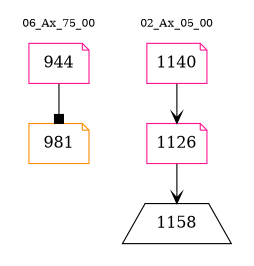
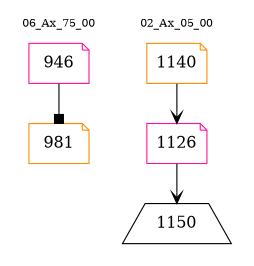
node "944": label "944" -> "946"
node "1140": color deeppink -> darkorange
node "1158": label "1158" -> "1150"
